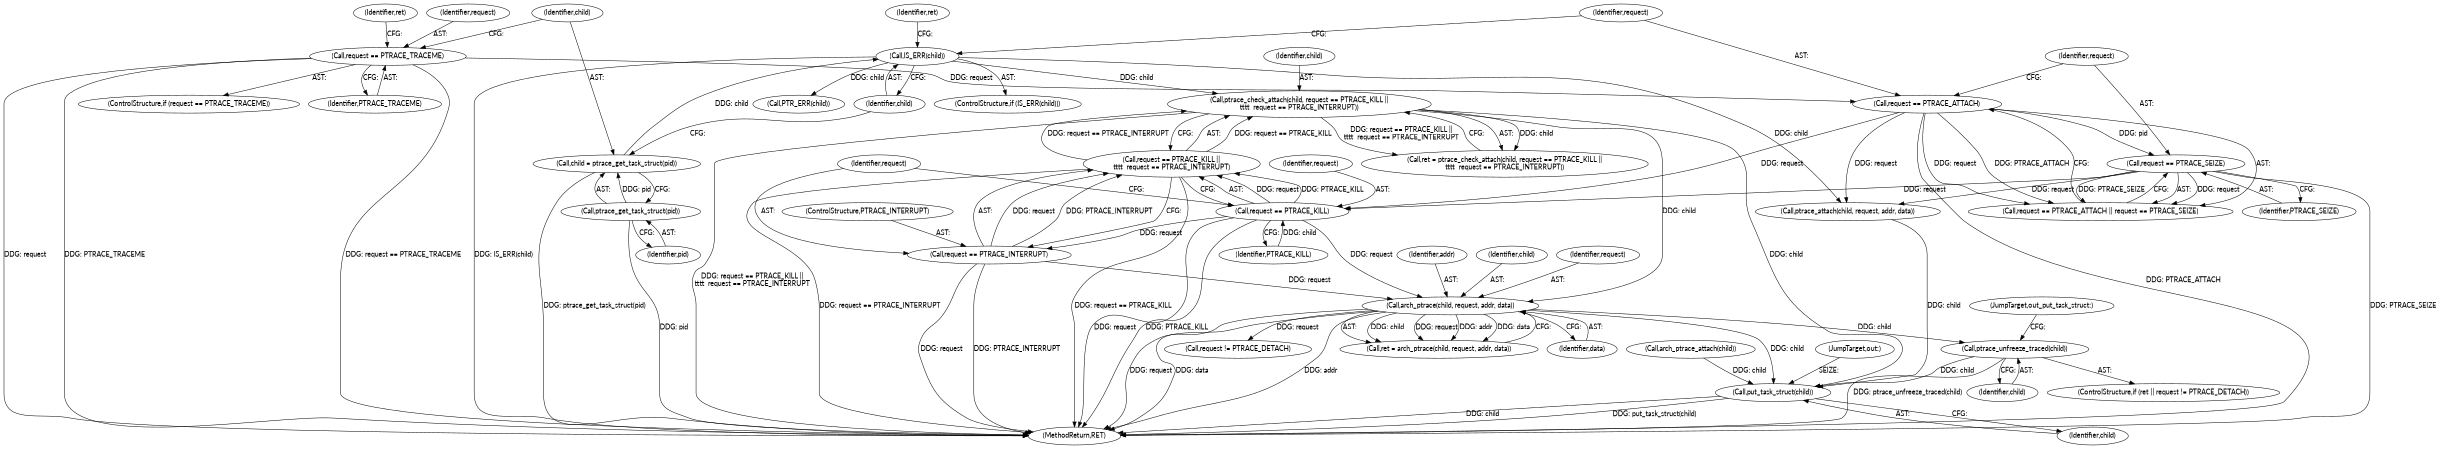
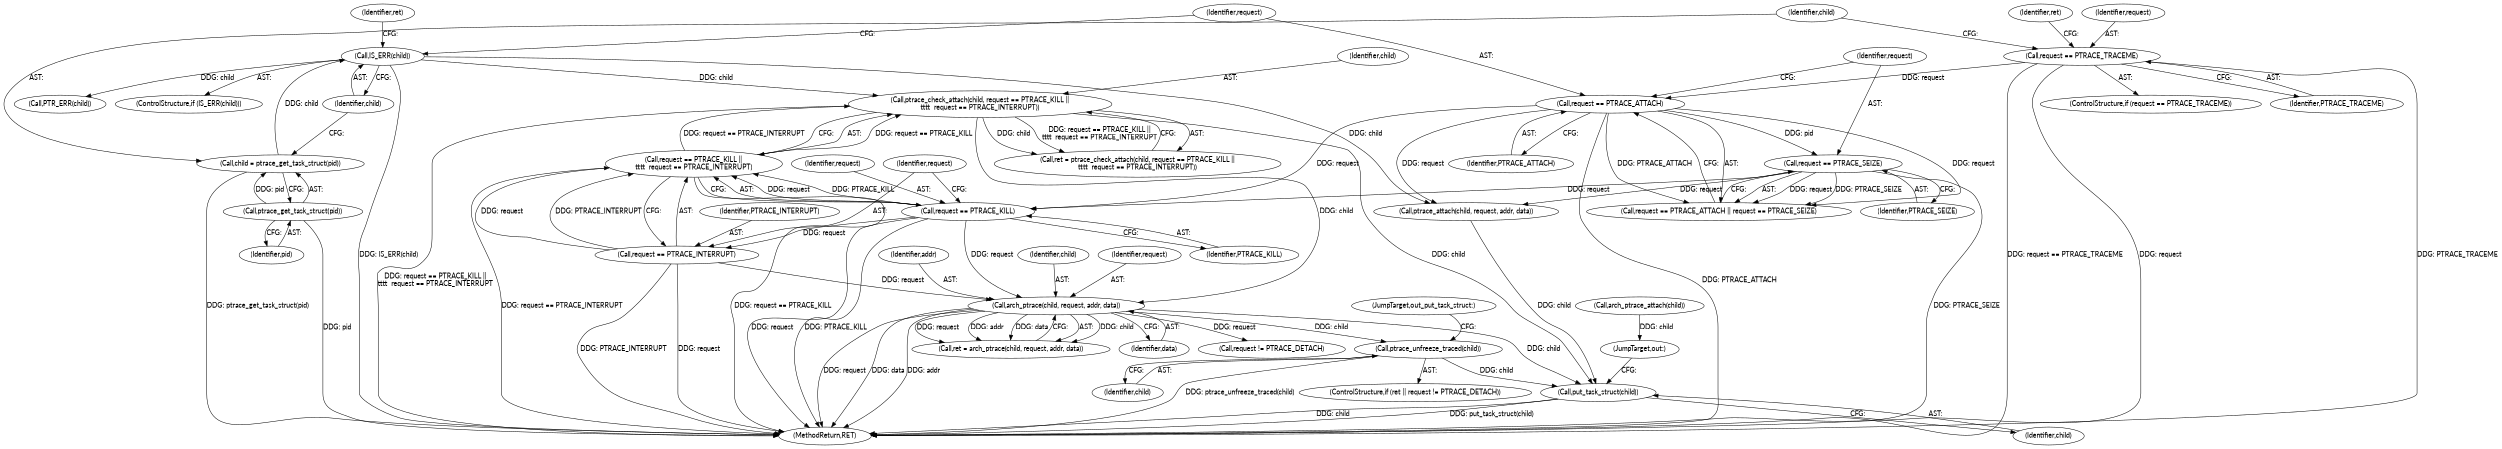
node "(Identifier,PTRACE_ATTACH)": added
node "(ControlStructure,PTRACE_INTERRUPT)": label "(ControlStructure,PTRACE_INTERRUPT)" -> "(Identifier,PTRACE_INTERRUPT)"
edge "(Identifier,PTRACE_KILL)" -> "(Call,request == PTRACE_KILL)": label "DDG: child" -> "AST: "
edge "(Call,arch_ptrace_attach(child))" -> "(Call,put_task_struct(child))": now "(Call,arch_ptrace_attach(child))" -> "(JumpTarget,out:)"
edge "(JumpTarget,out:)" -> "(Call,put_task_struct(child))": label "SEIZE: " -> "CFG: "
